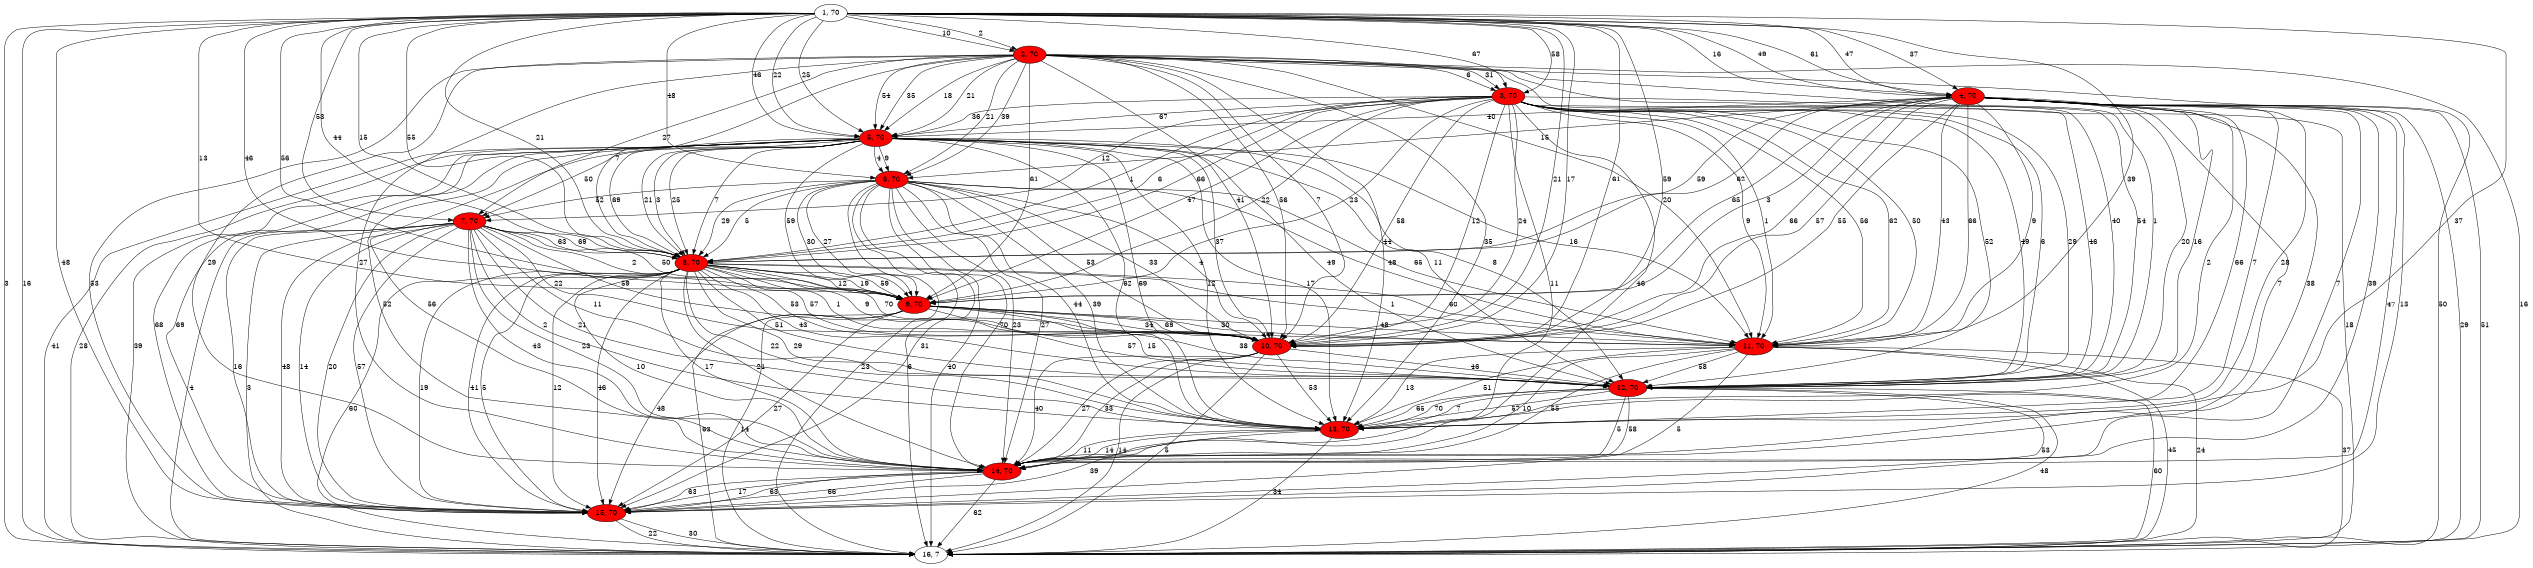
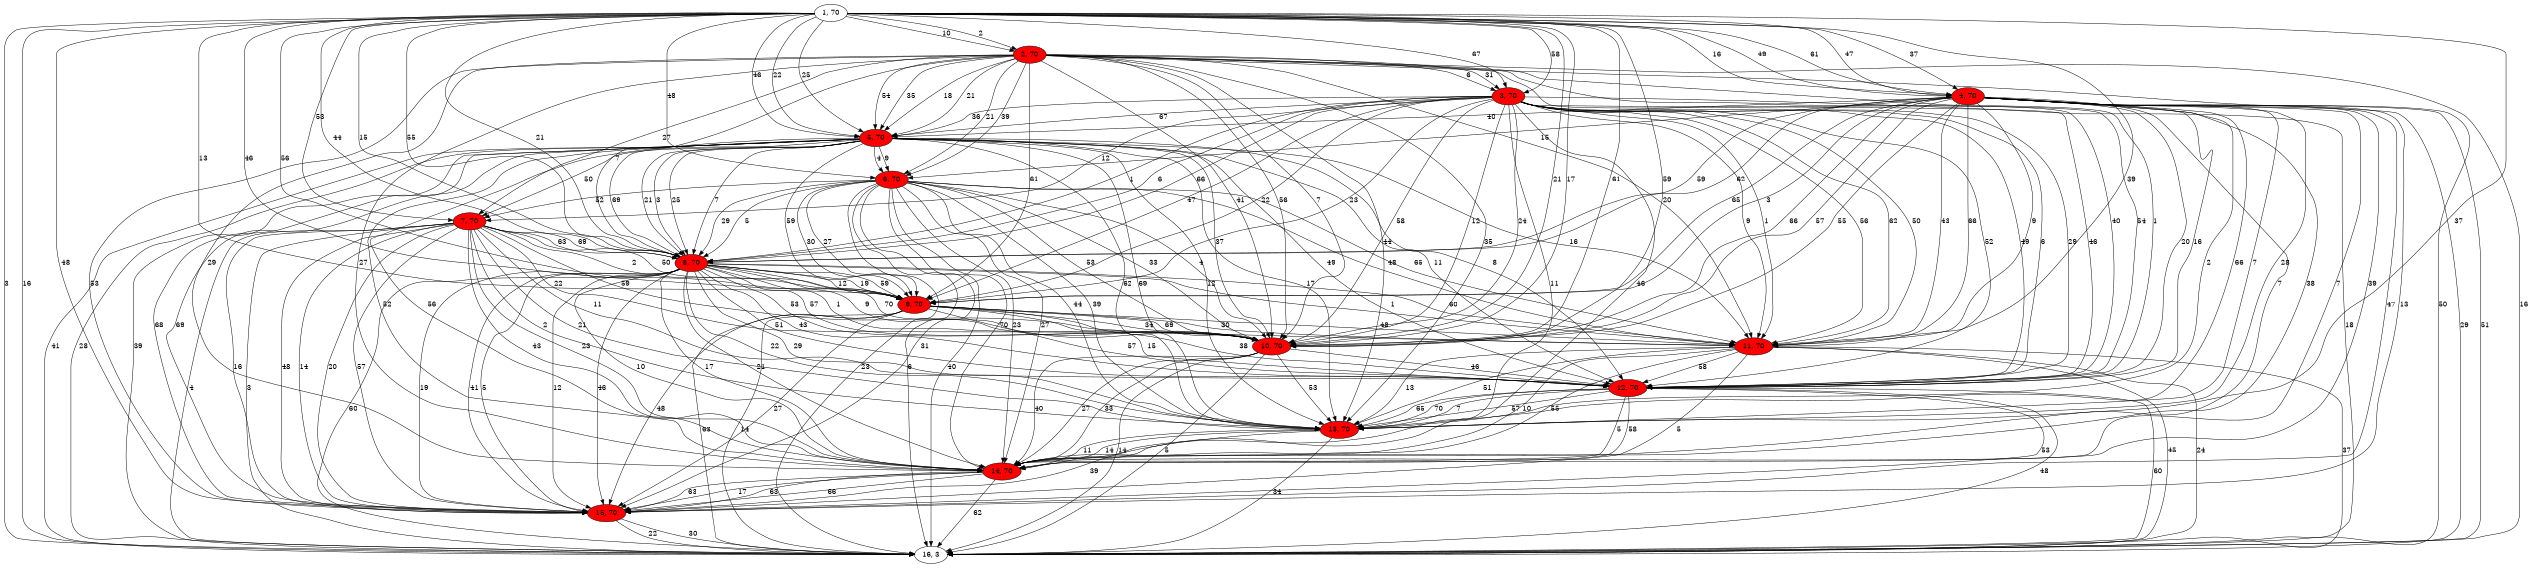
node "16, 7": label "16, 7" -> "16, 3"
